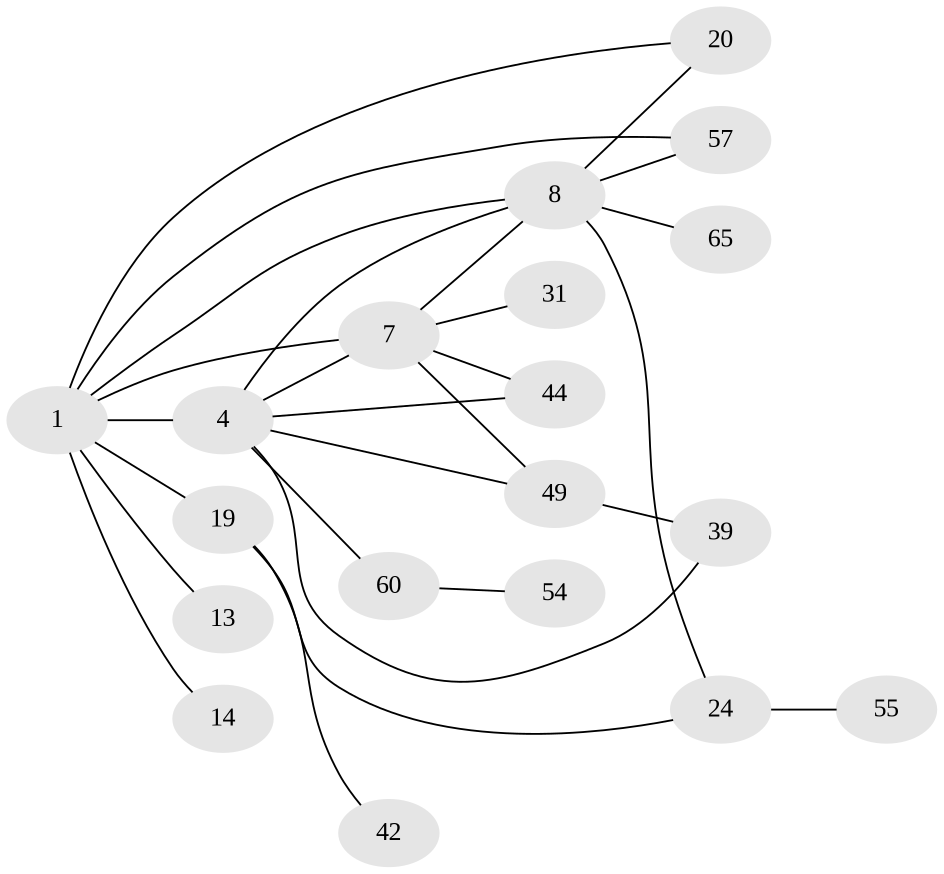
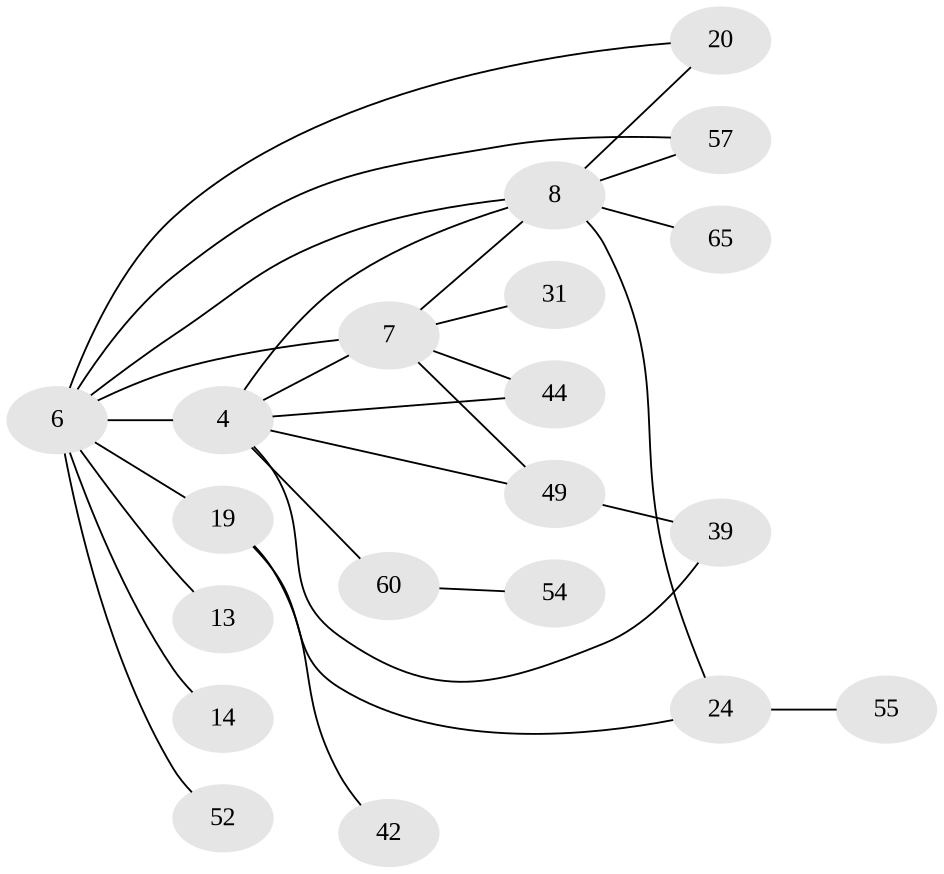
node "1": label "1" -> "6"
node "52": added
